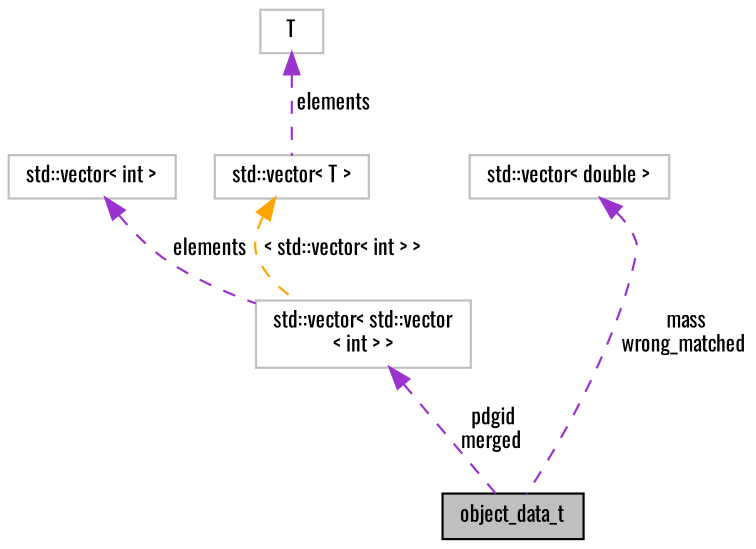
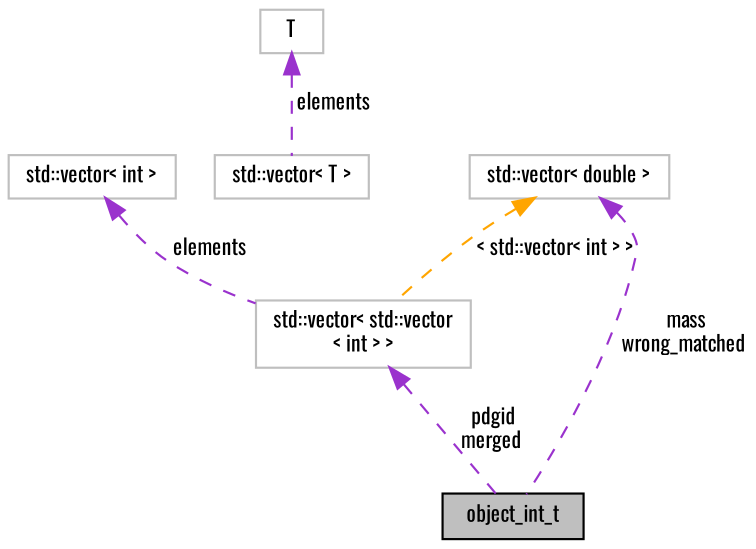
edge "std::vector< std::vector < int > >" -> "std::vector< T >": now "std::vector< std::vector < int > >" -> "std::vector< double >"
node "object_data_t": label "object_data_t" -> "object_int_t"
